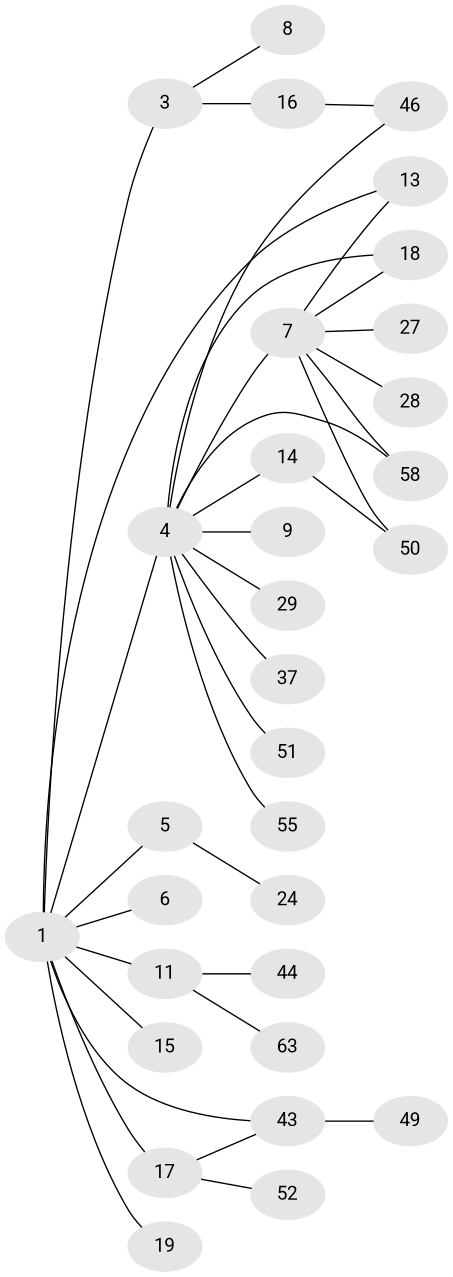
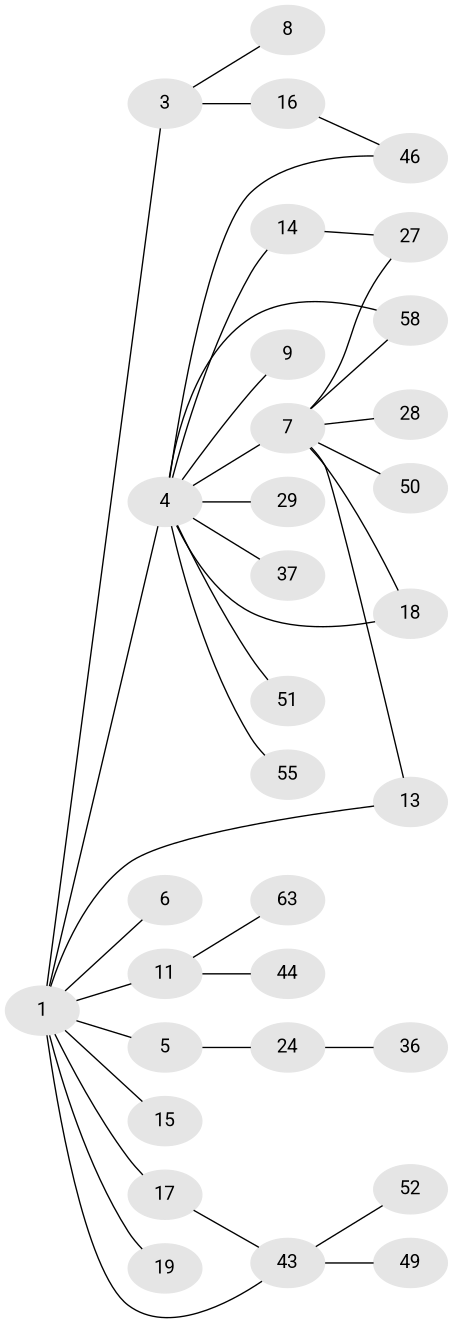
edge "14" -- "50": now "14" -- "27"
node "36": added
edge "17" -- "52": now "43" -- "52"
